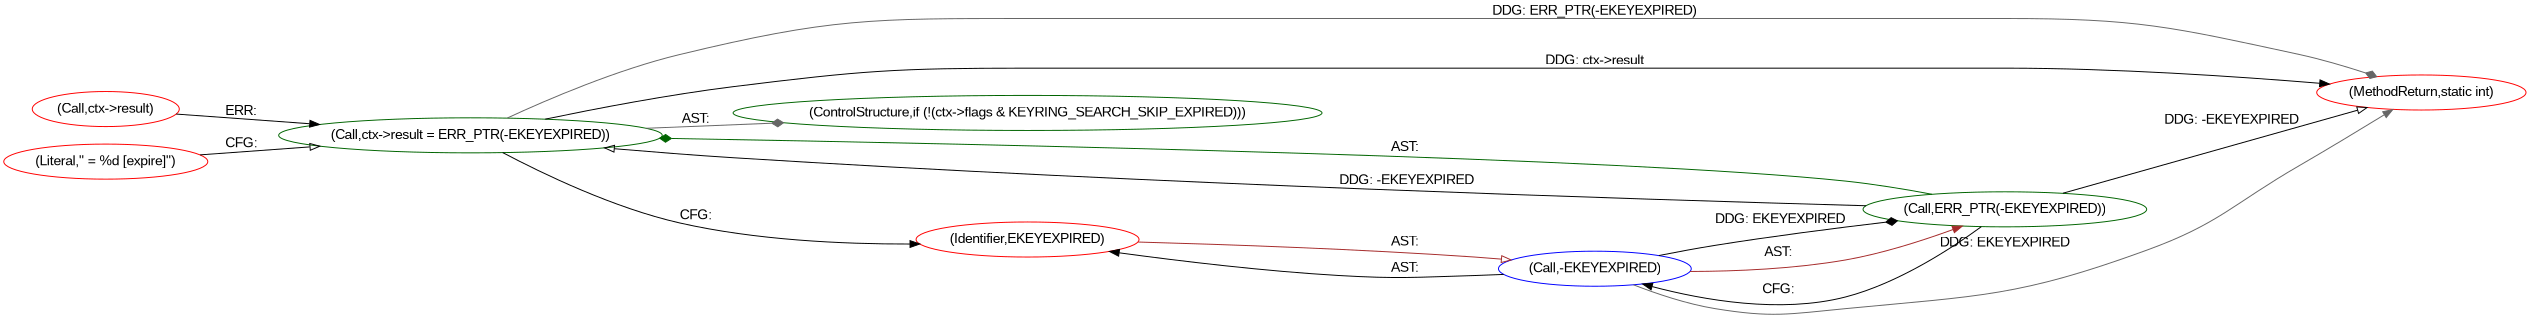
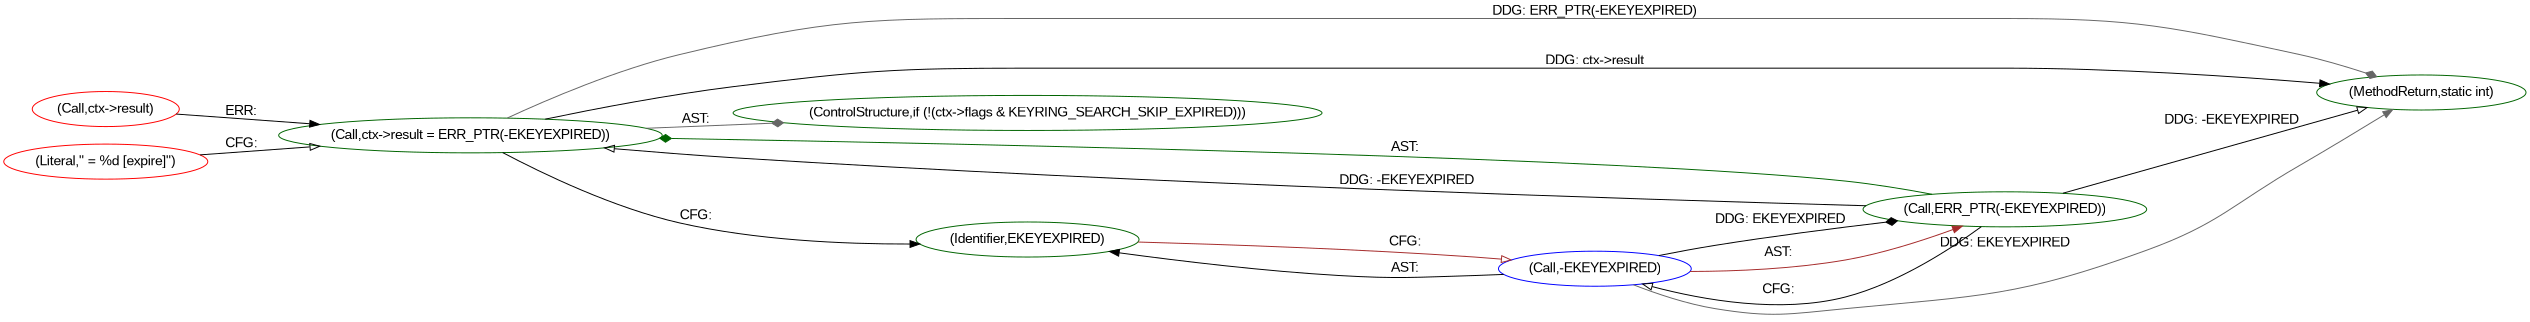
node "(MethodReturn,static int)": color red -> darkgreen
node "(Identifier,EKEYEXPIRED)": color red -> darkgreen
edge "(Identifier,EKEYEXPIRED)" -> "(Call,-EKEYEXPIRED)": label "AST: " -> "CFG: "
edge "(Call,ERR_PTR(-EKEYEXPIRED))" -> "(Call,-EKEYEXPIRED)": arrowhead normal -> onormal
